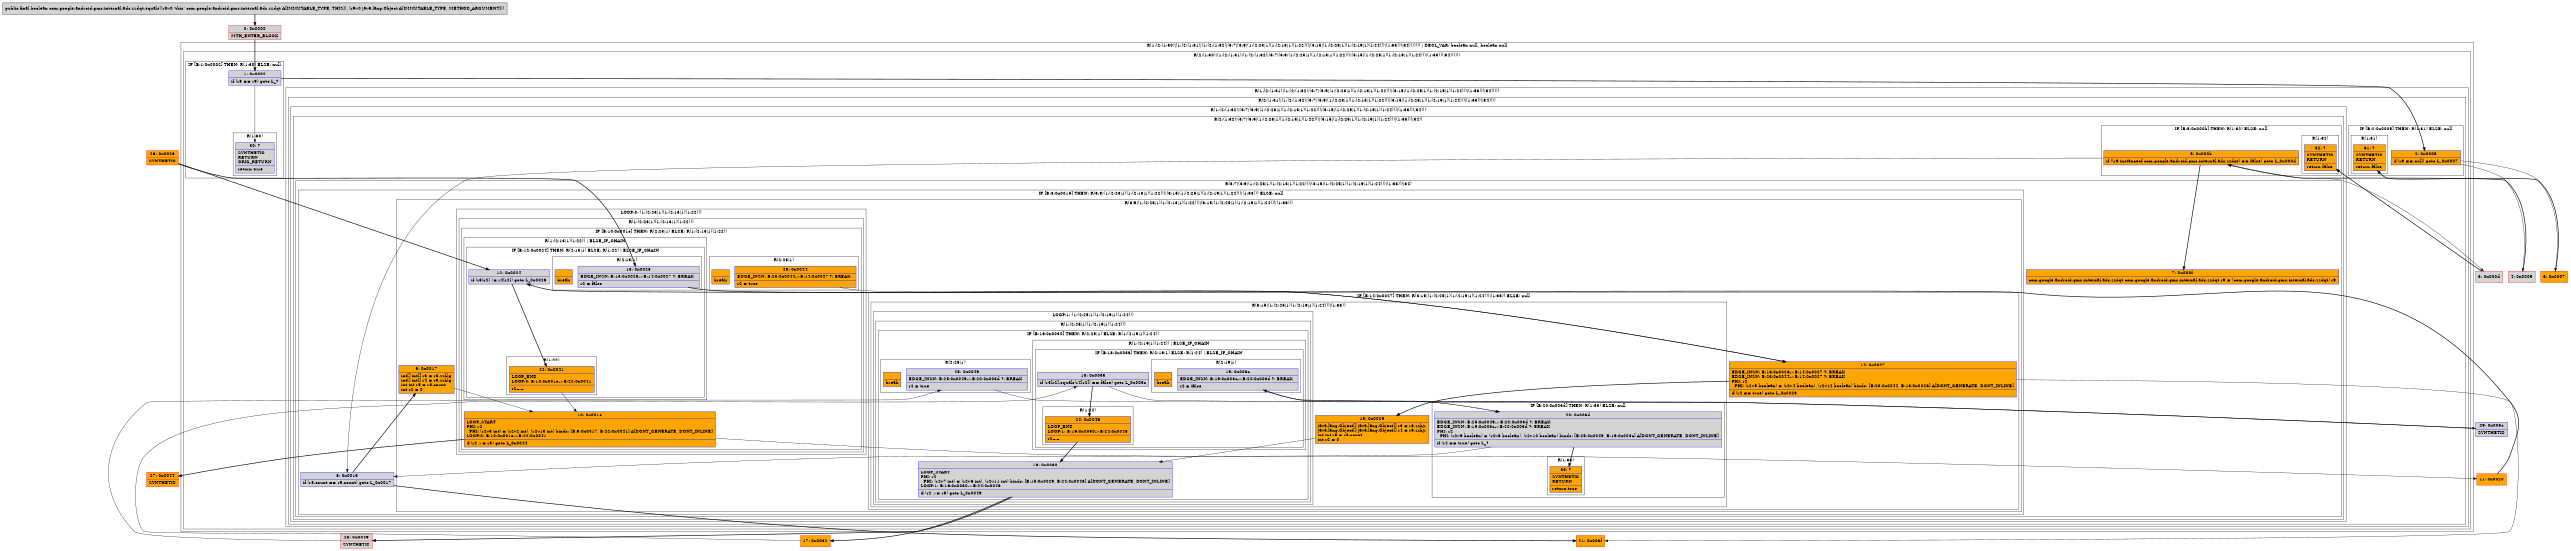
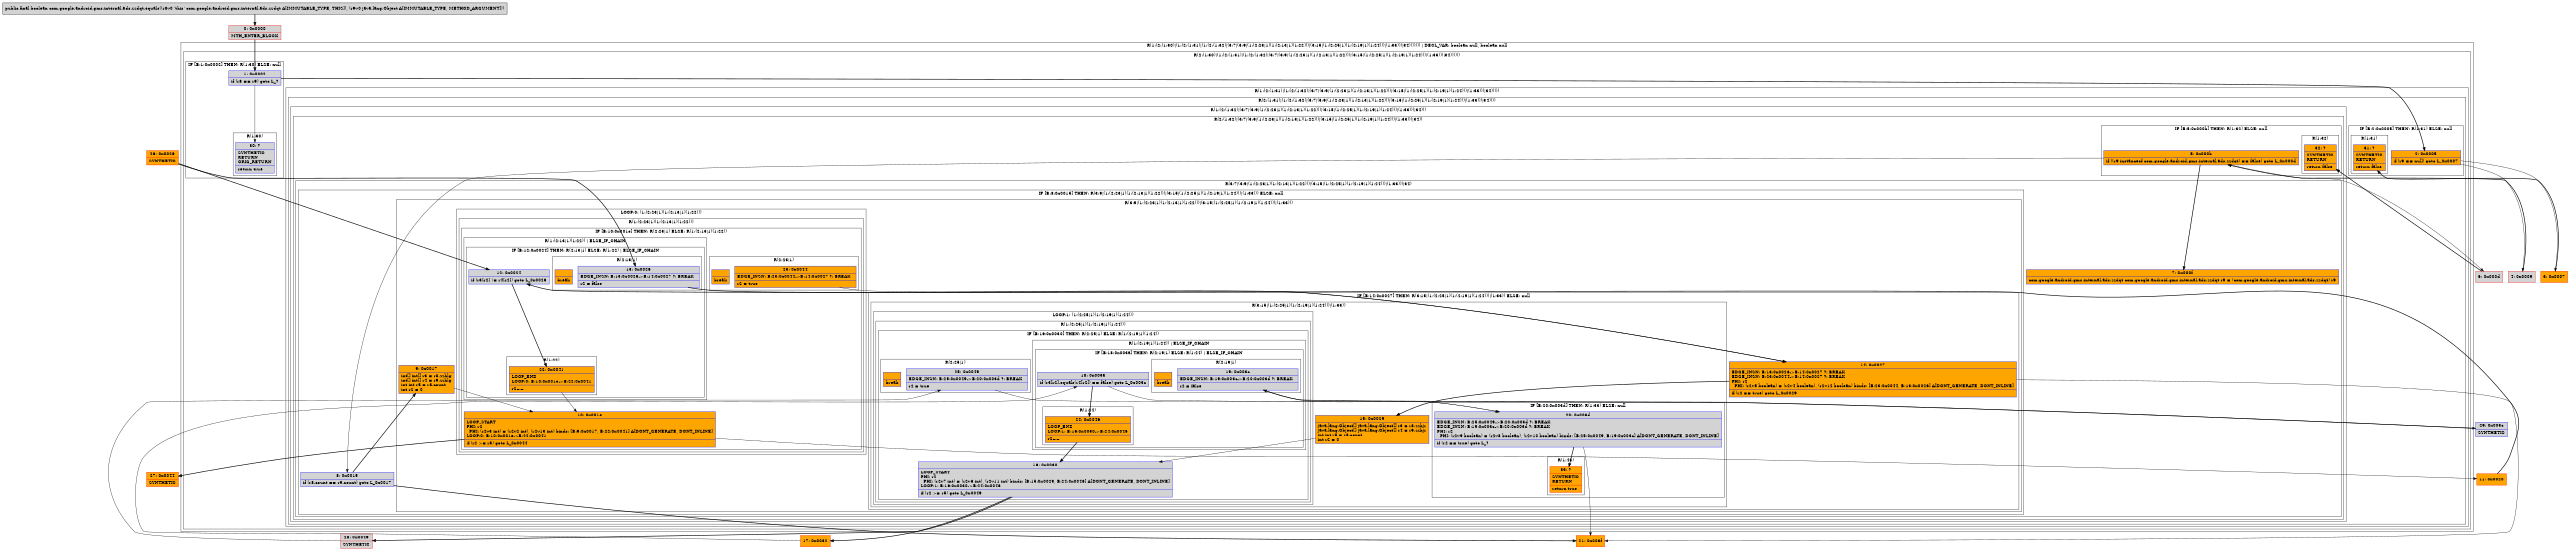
edge "20: 0x003d" -> "8: 0x0015": now "20: 0x003d" -> "21: 0x003f"
cluster "R(1:33)": label "R(1:33)" -> "R(1:43)"
node "33: ?": color blue -> red
